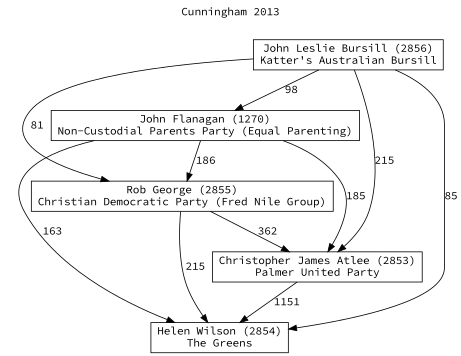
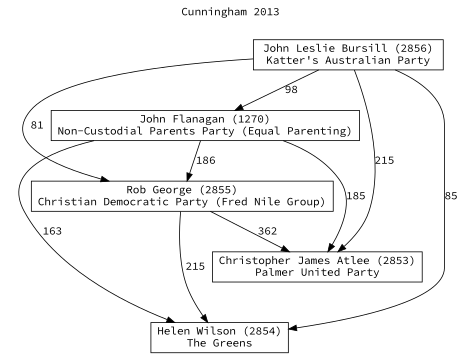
node "John Leslie Bursill (2856) Katter's Australian Bursill": label "John Leslie Bursill (2856) Katter's Australian Bursill" -> "John Leslie Bursill (2856) Katter's Australian Party"
edge "Christopher James Atlee (2853) Palmer United Party" -> "Helen Wilson (2854) The Greens": removed, label "1151"
